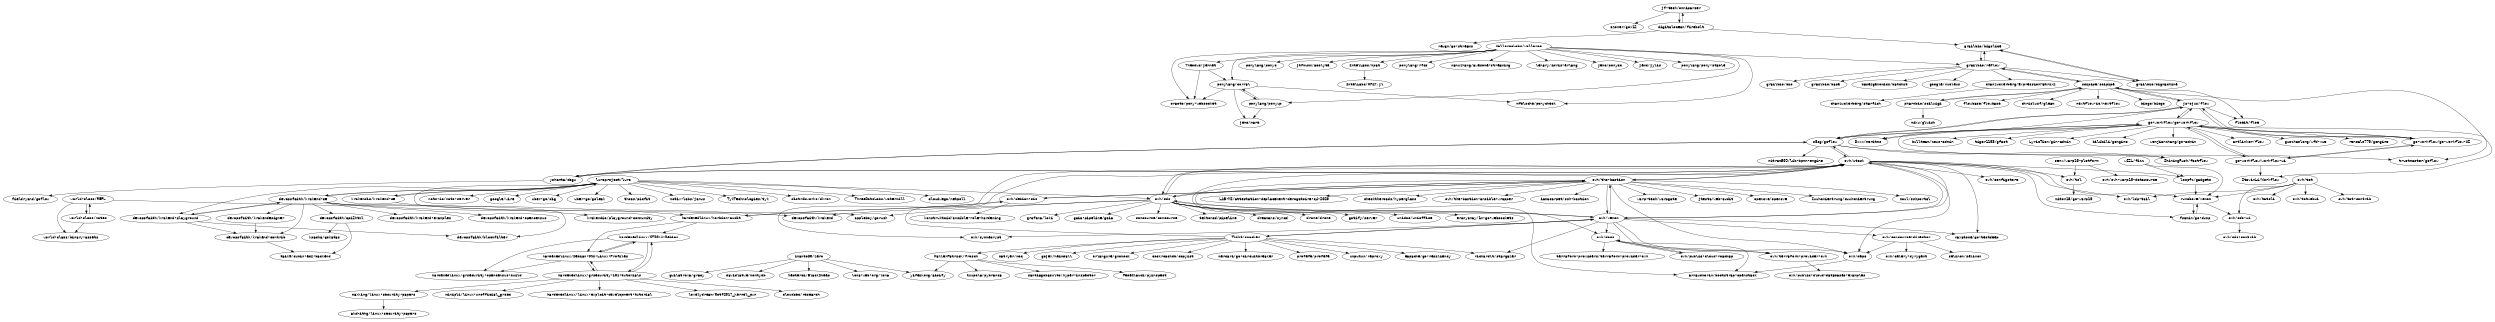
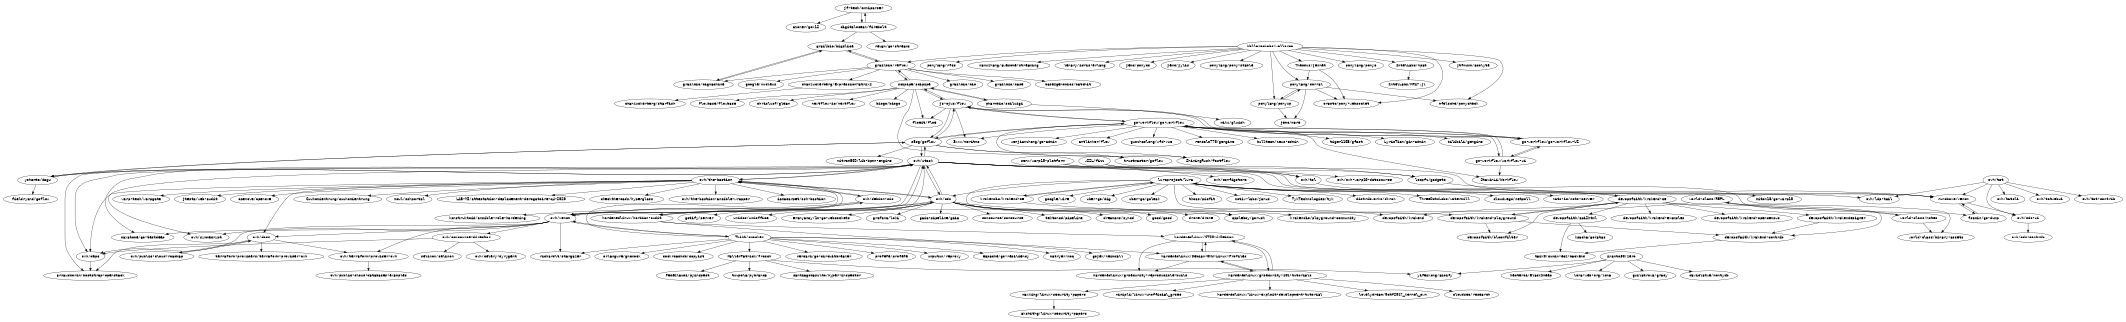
node "gocd/gocd": added
node "hardenedlinux/grsecurity-opencensus-build": label "hardenedlinux/grsecurity-opencensus-build" -> "hardenedlinux/grsecurity-reproducible-build"
